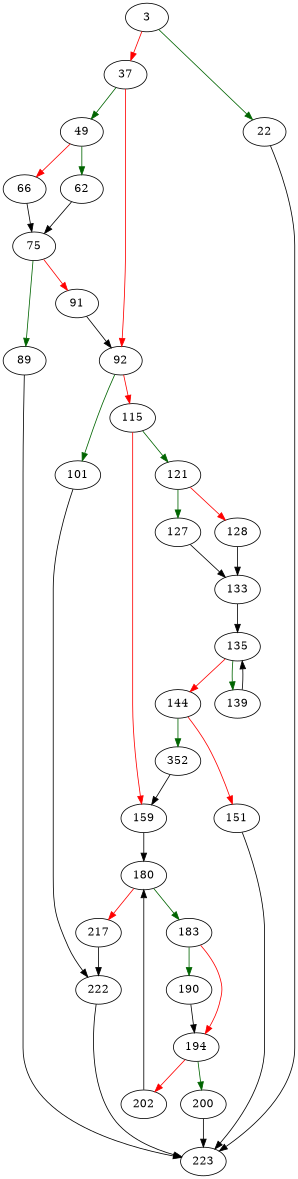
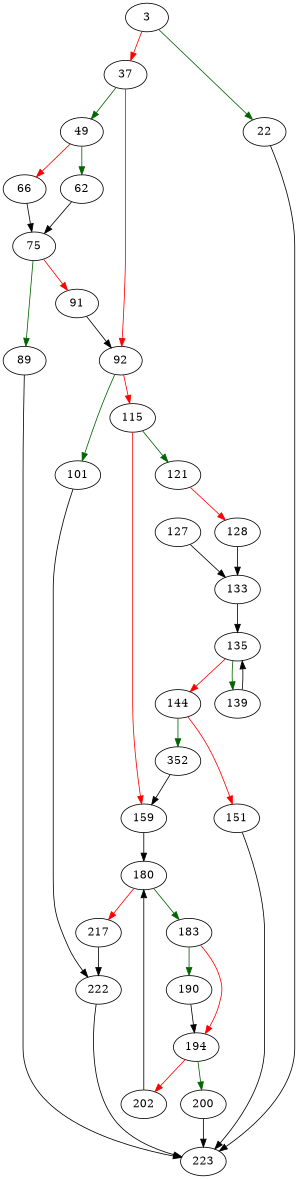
edge "121" -> "127": removed
